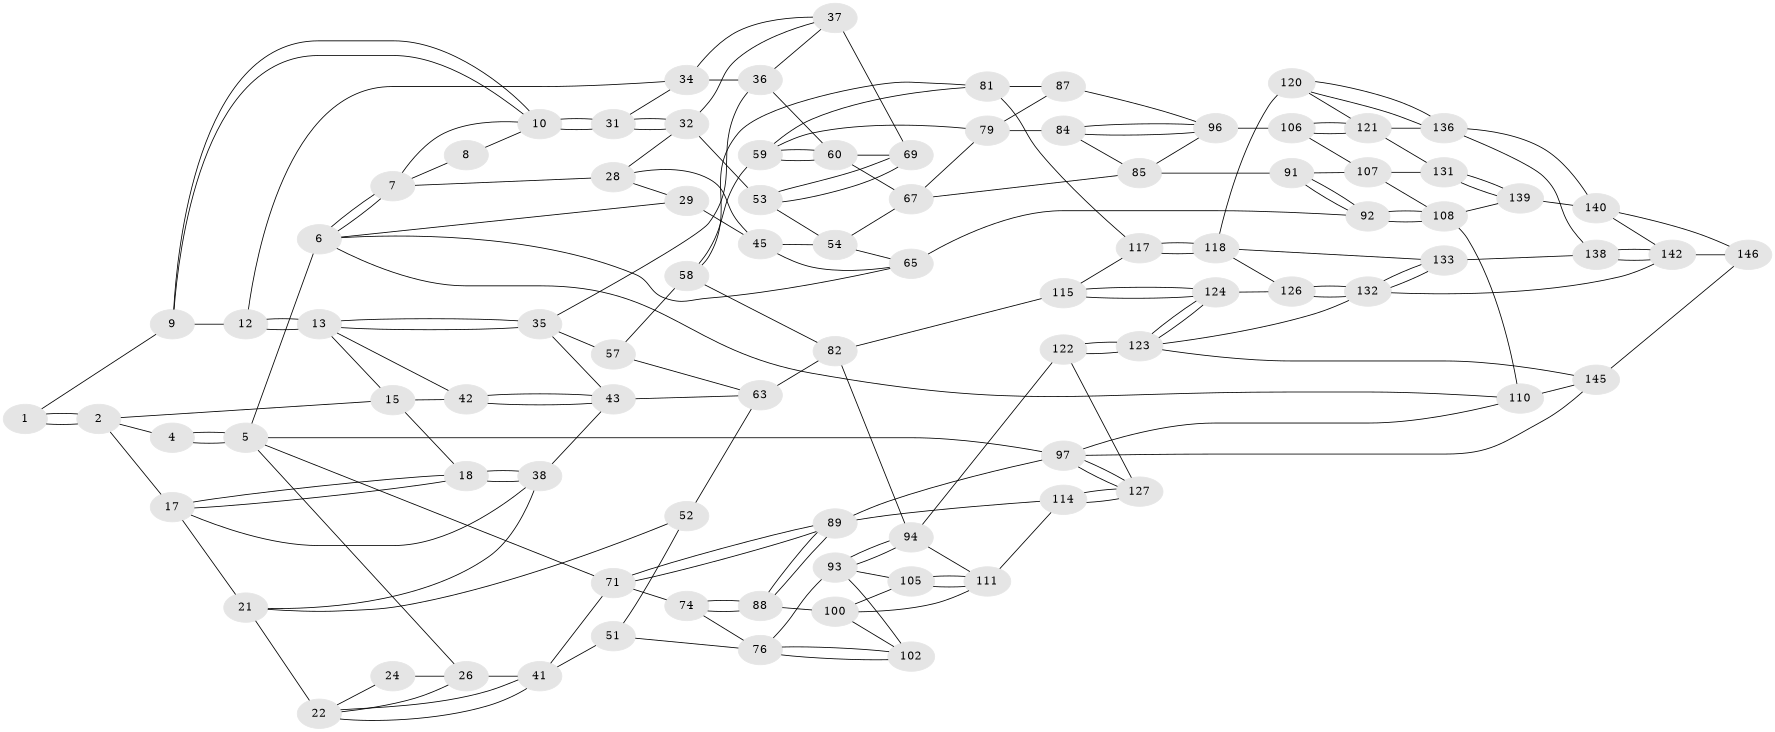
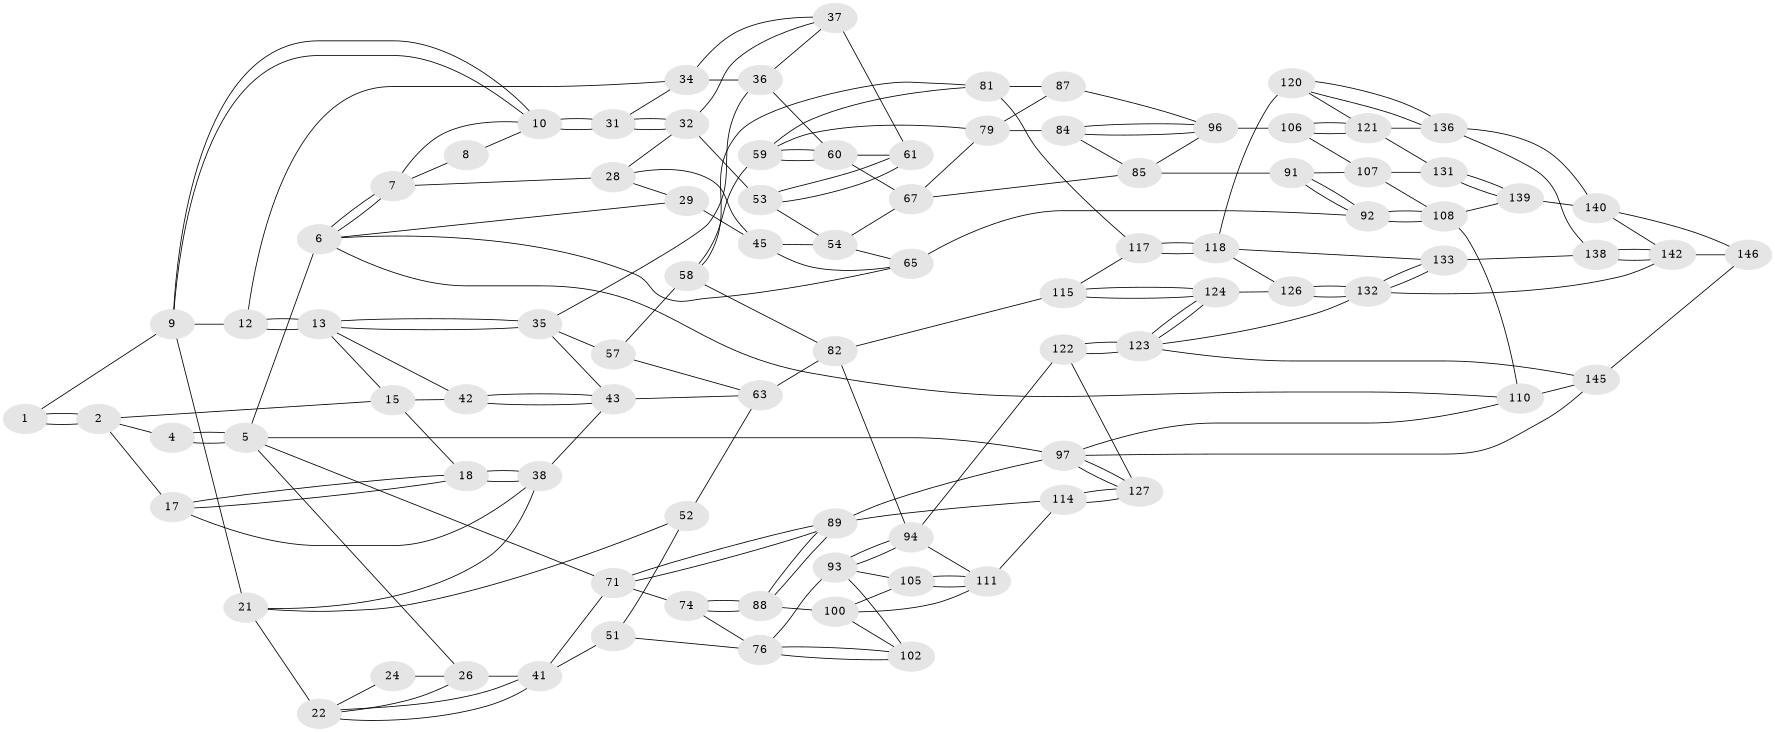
node "69": label "69" -> "61"
edge "17" -- "21": now "9" -- "21"
